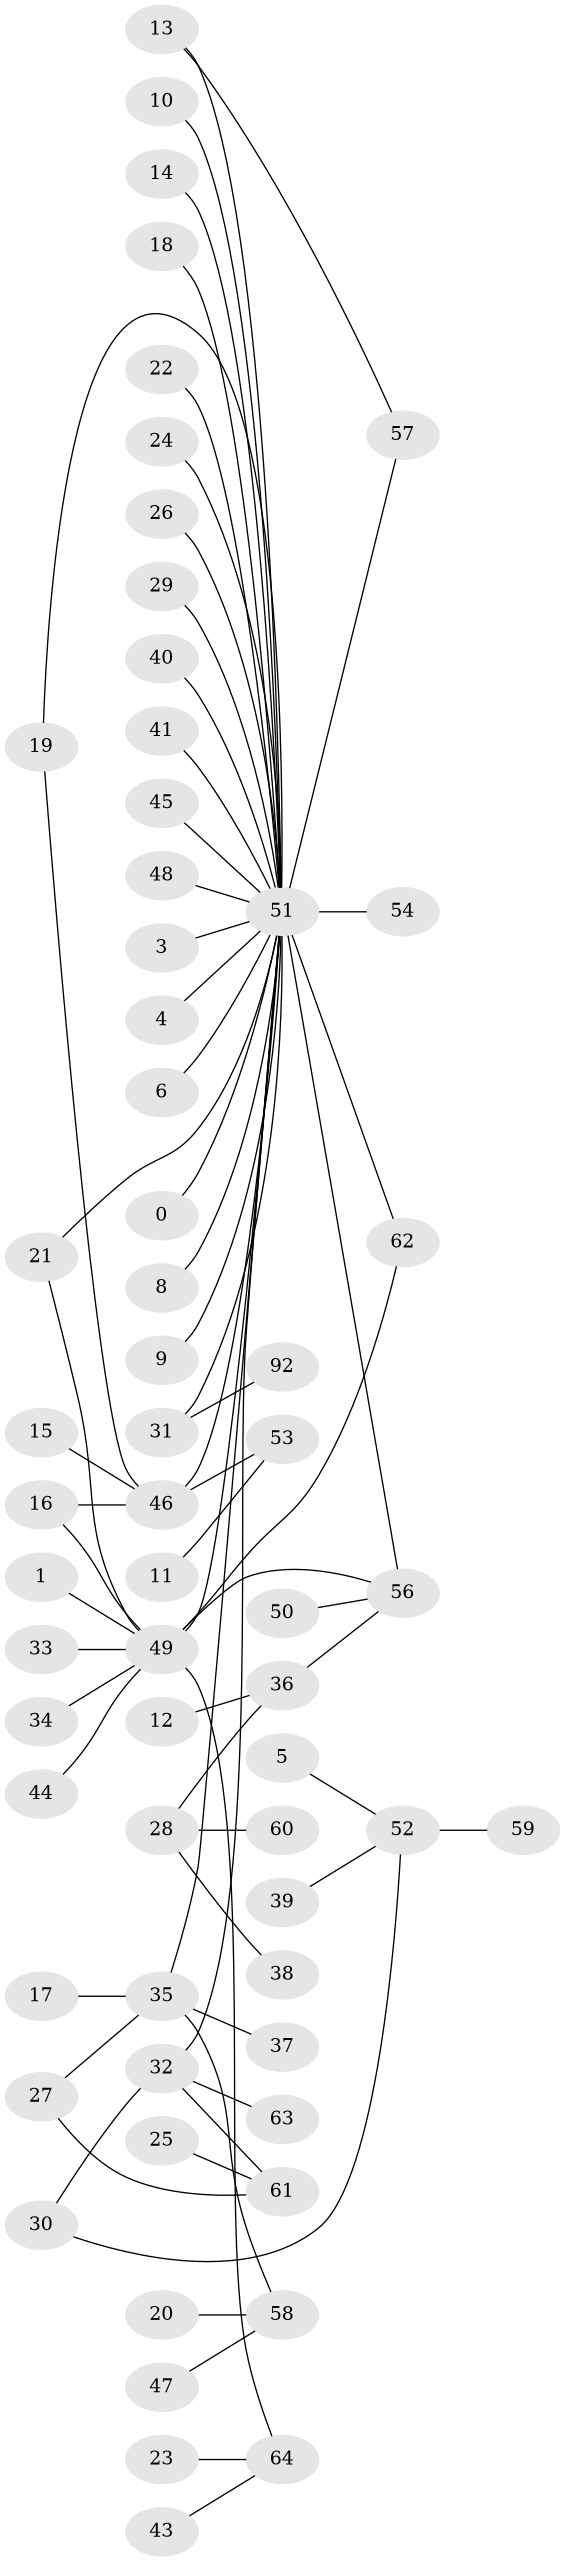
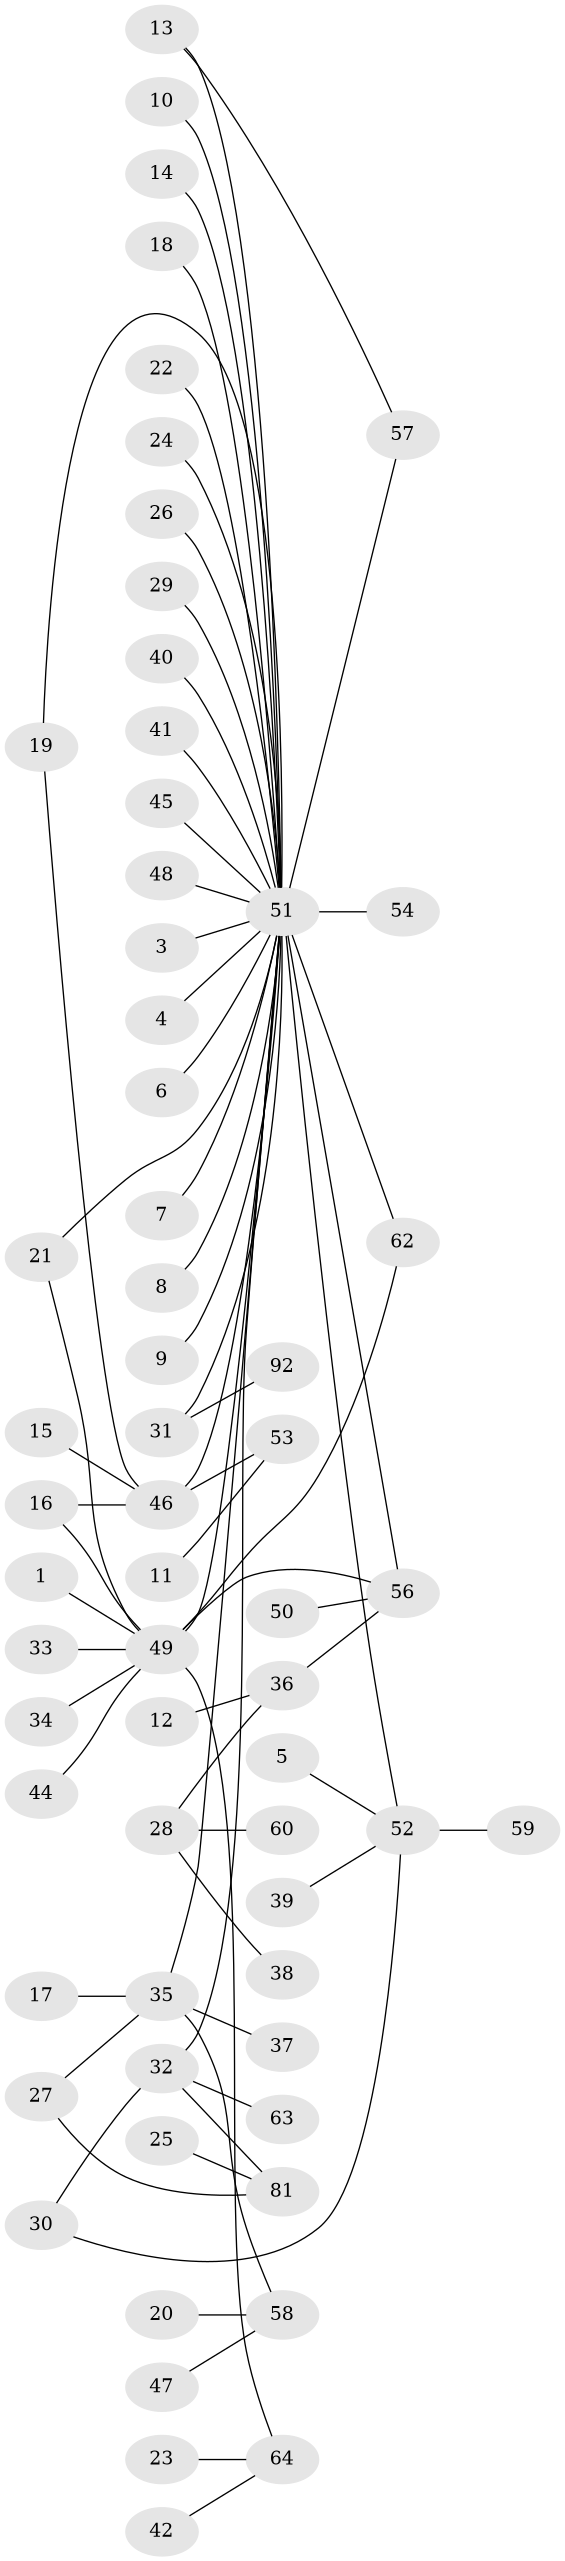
node "0": label "0" -> "7"
edge "51" -- "52": added
node "61": label "61" -> "81"
node "43": label "43" -> "42"
